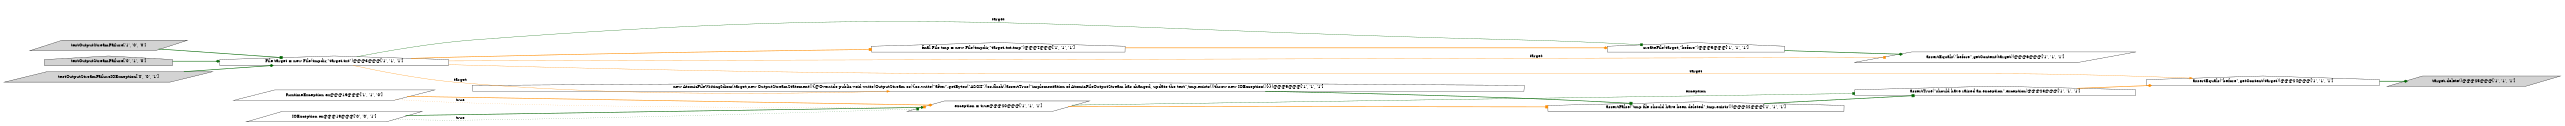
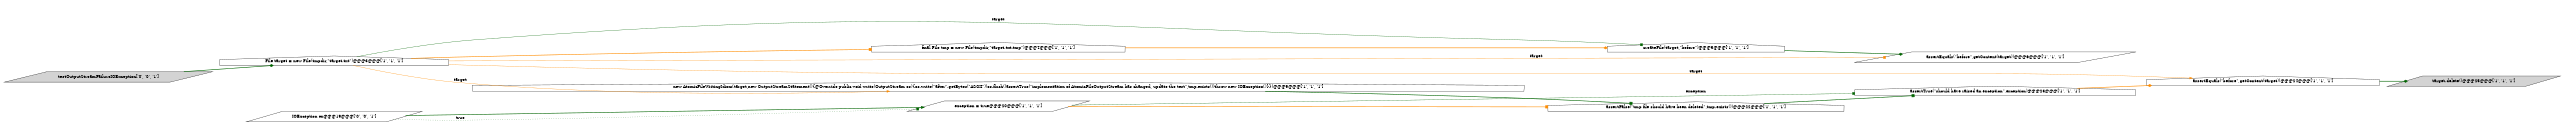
node "testOutputStreamFailure['1', '0', '0']": removed
node "testOutputStreamFailure['0', '1', '0']": removed
node "RuntimeException ex@@@19@@@['1', '1', '0']": removed
